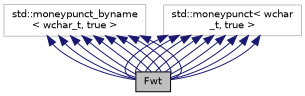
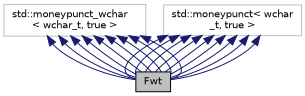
node "std::moneypunct_byname < wchar_t, true >": label "std::moneypunct_byname < wchar_t, true >" -> "std::moneypunct_wchar < wchar_t, true >"
